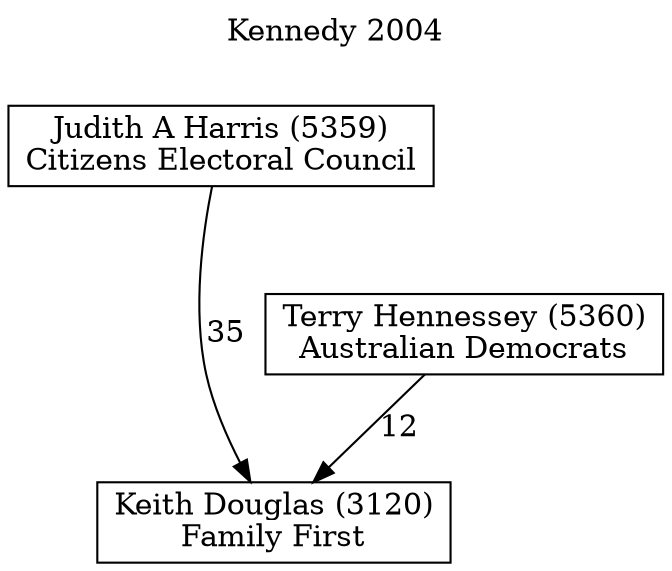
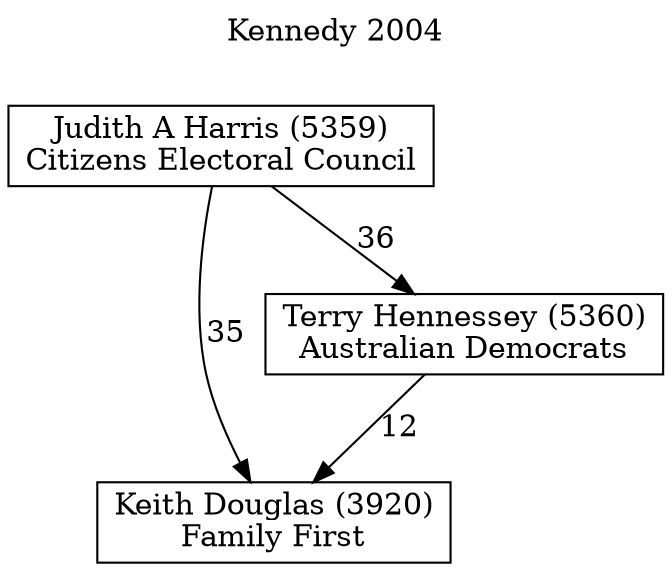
edge "Judith A Harris (5359) Citizens Electoral Council" -> "Terry Hennessey (5360) Australian Democrats": added, label "36"
node "Keith Douglas (3120) Family First": label "Keith Douglas (3120) Family First" -> "Keith Douglas (3920) Family First"
